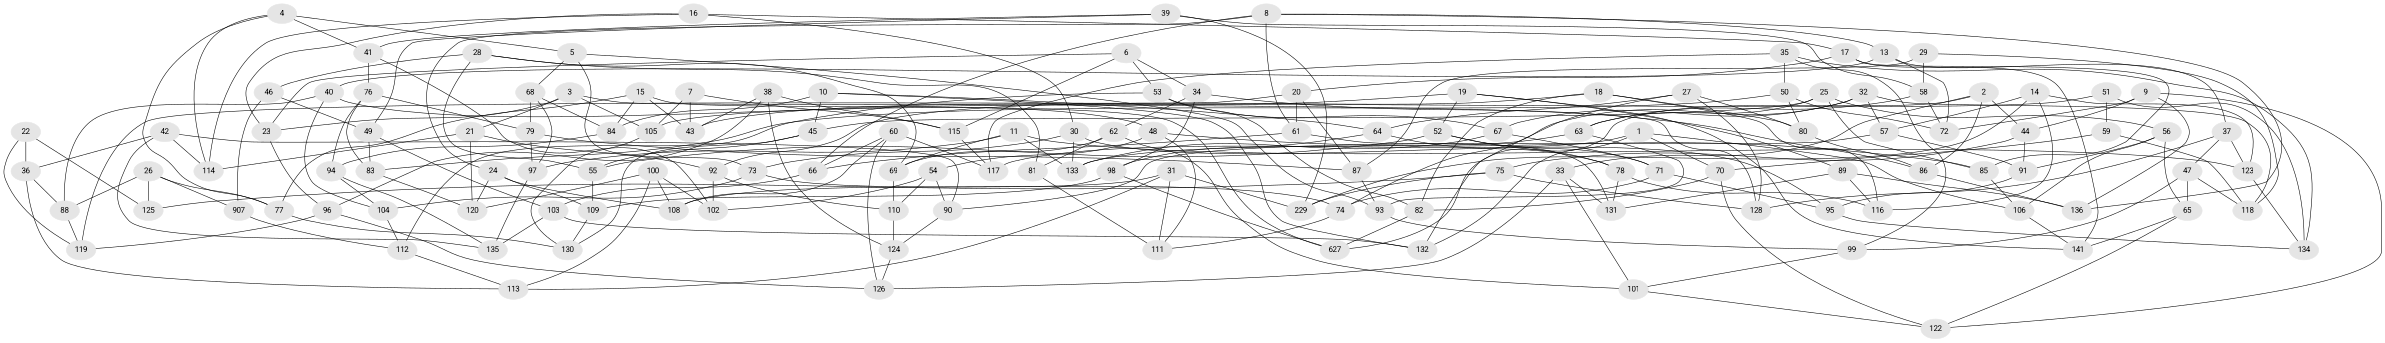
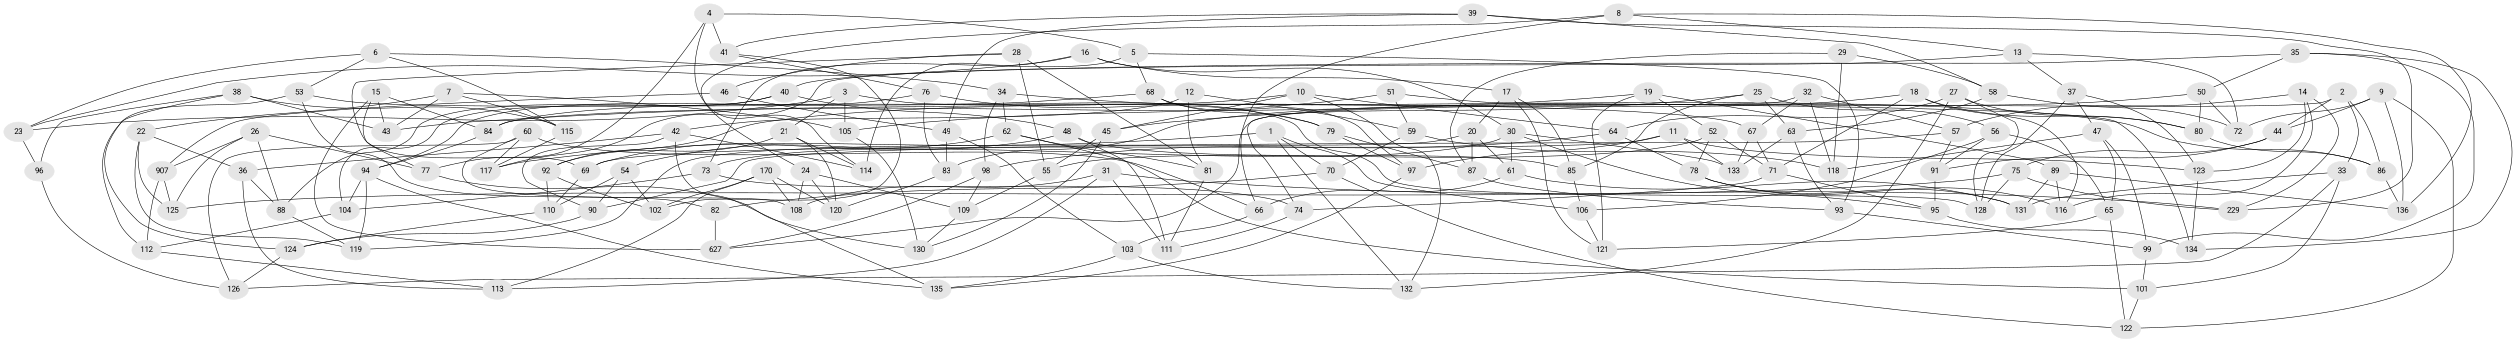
edge "8" -- "61": now "30" -- "61"
node "12": added
edge "7" -- "22": added
edge "18" -- "82": now "18" -- "71"
node "100": label "100" -> "170"
edge "907" -- "125": added
edge "96" -- "119": now "94" -- "119"
node "141": label "141" -> "121"
